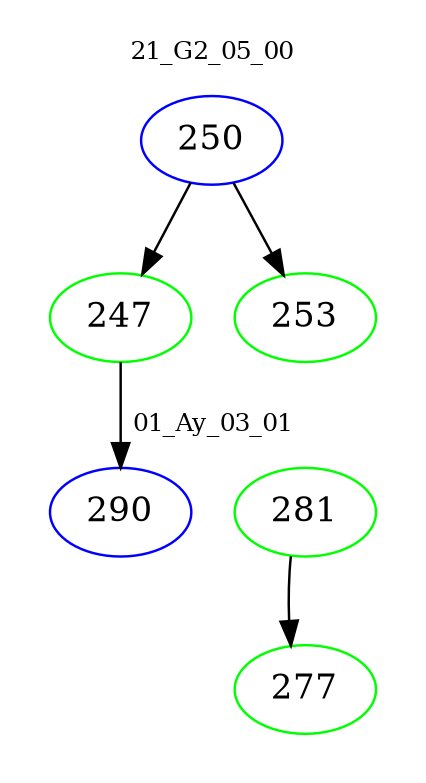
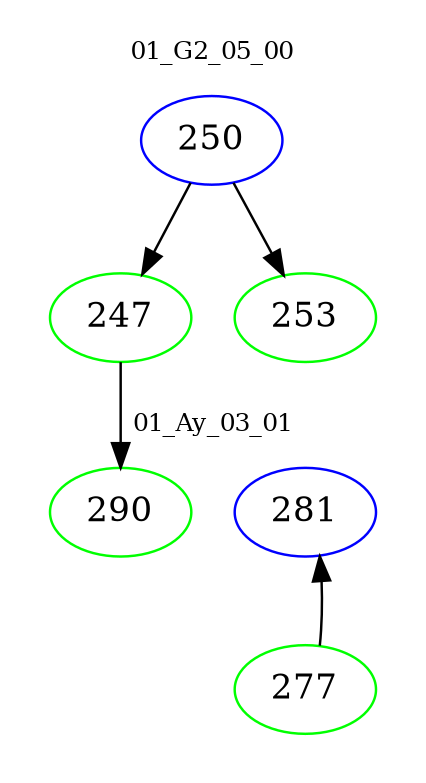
cluster "21_G2_05_00": label "21_G2_05_00" -> "01_G2_05_00"
node "290": color blue -> green
node "281": color green -> blue
edge "281" -> "277": reversed
